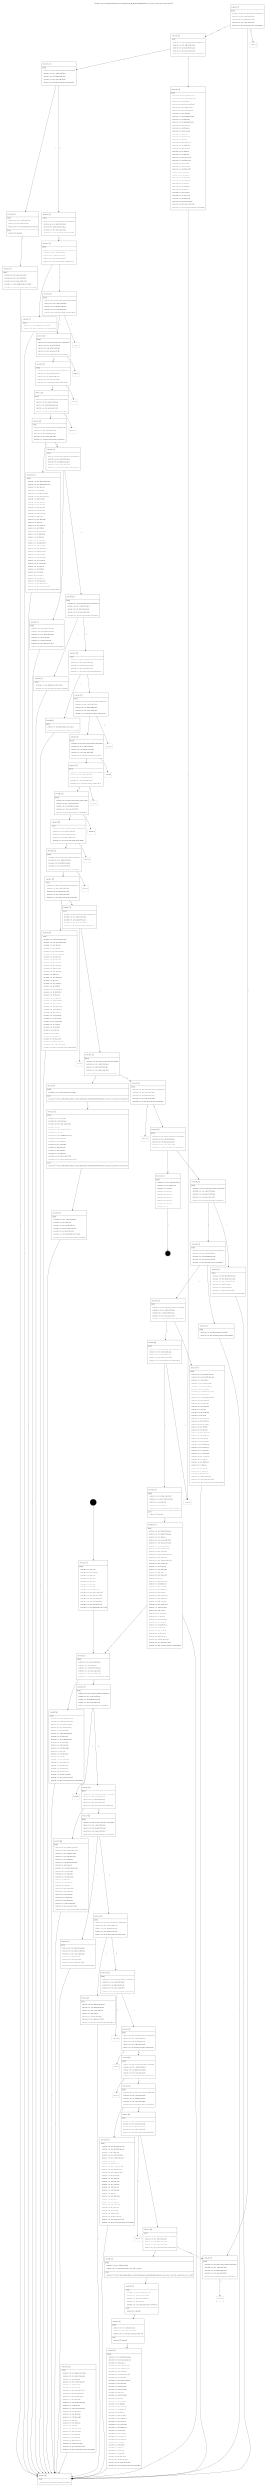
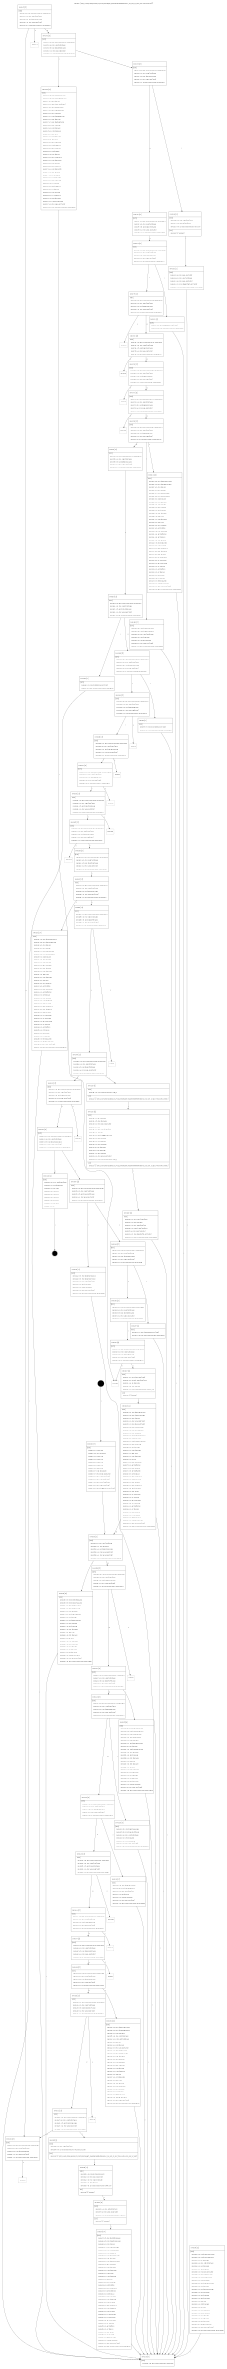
edge "0x4017f6 [25]" -> "0x4019db [27]": now "0x4017dd [25]" -> "0x4019db [27]"
node "0x4020c1": removed
node "0x402178 [144]": removed
